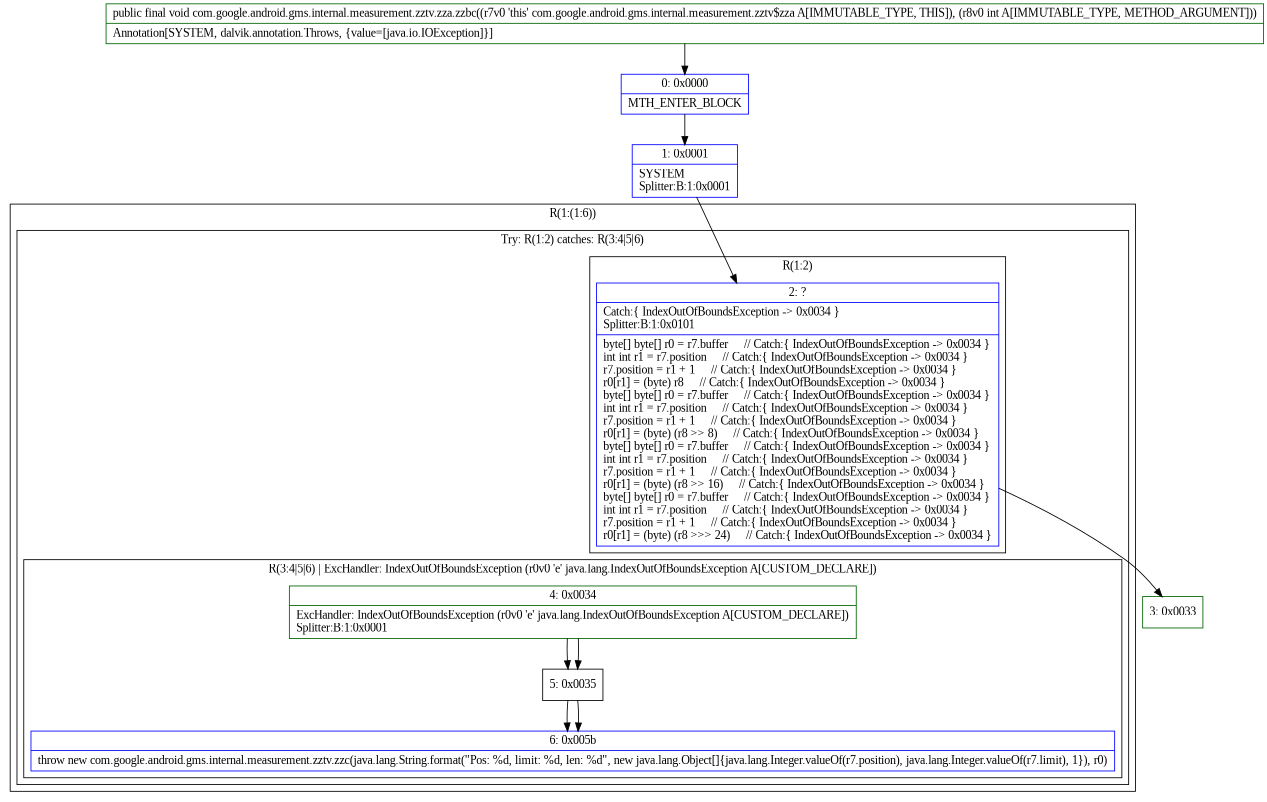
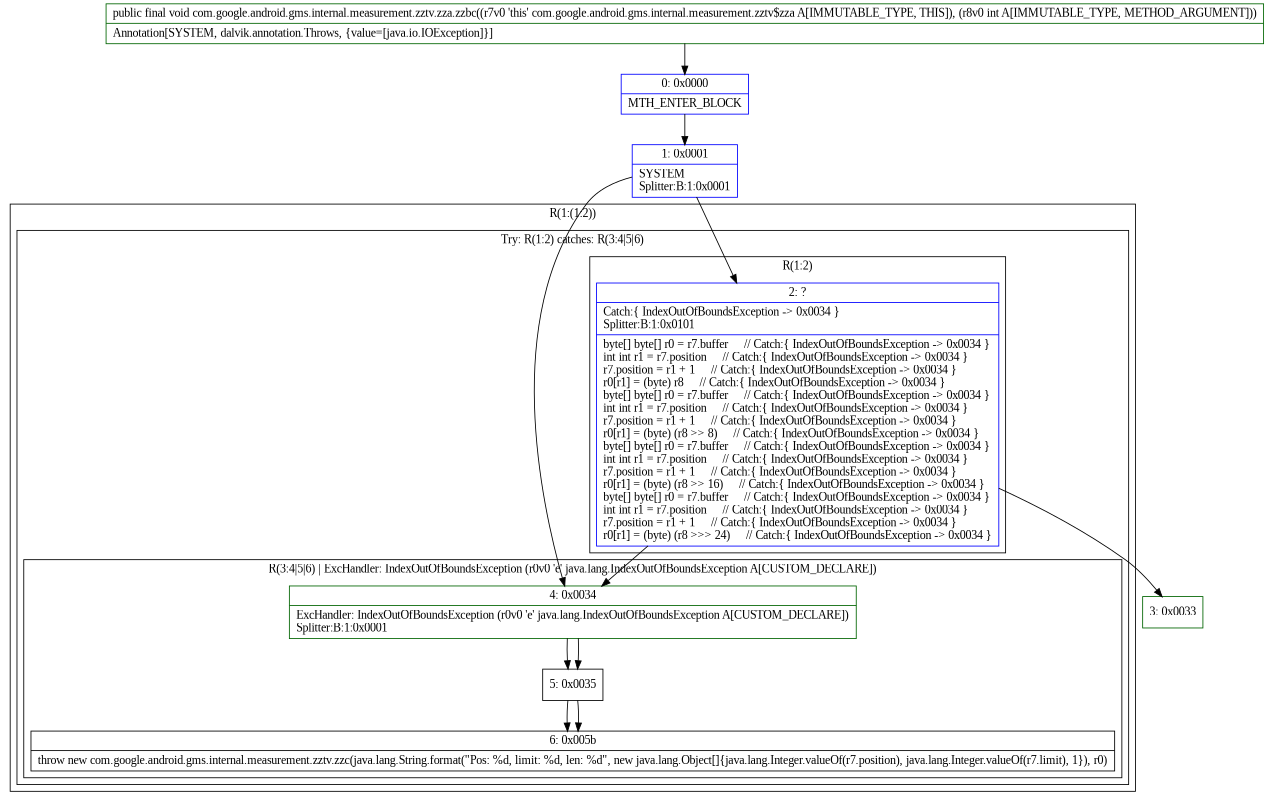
cluster "R(1:(1:6))": label "R(1:(1:6))" -> "R(1:(1:2))"
edge "1: 0x0001" -> "4: 0x0034": added
edge "2: ?" -> "4: 0x0034": added
node "6: 0x005b": color blue -> black
